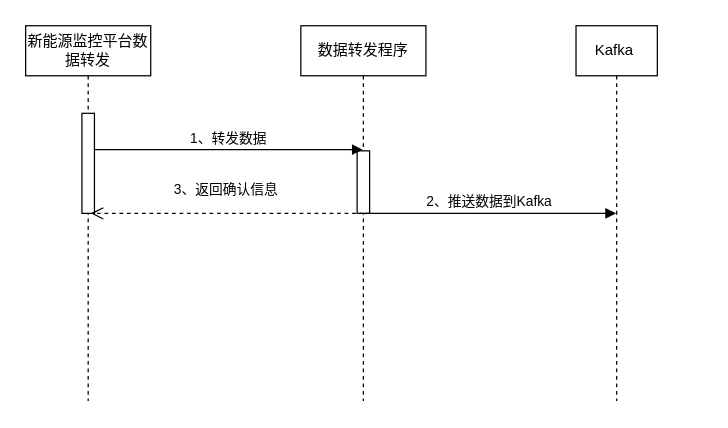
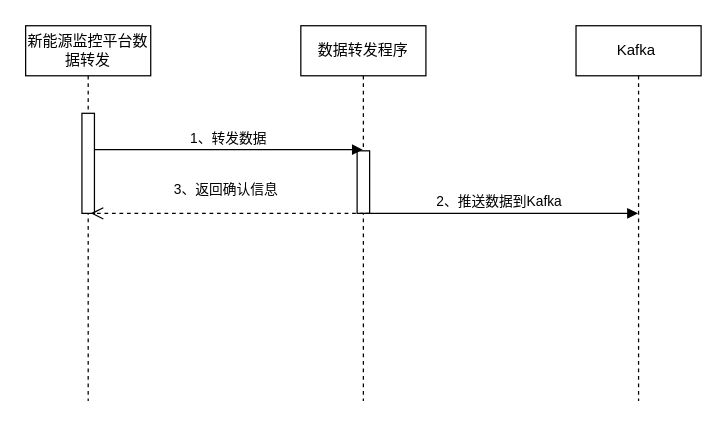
node "Kafka": size 81x375 -> 125x375
